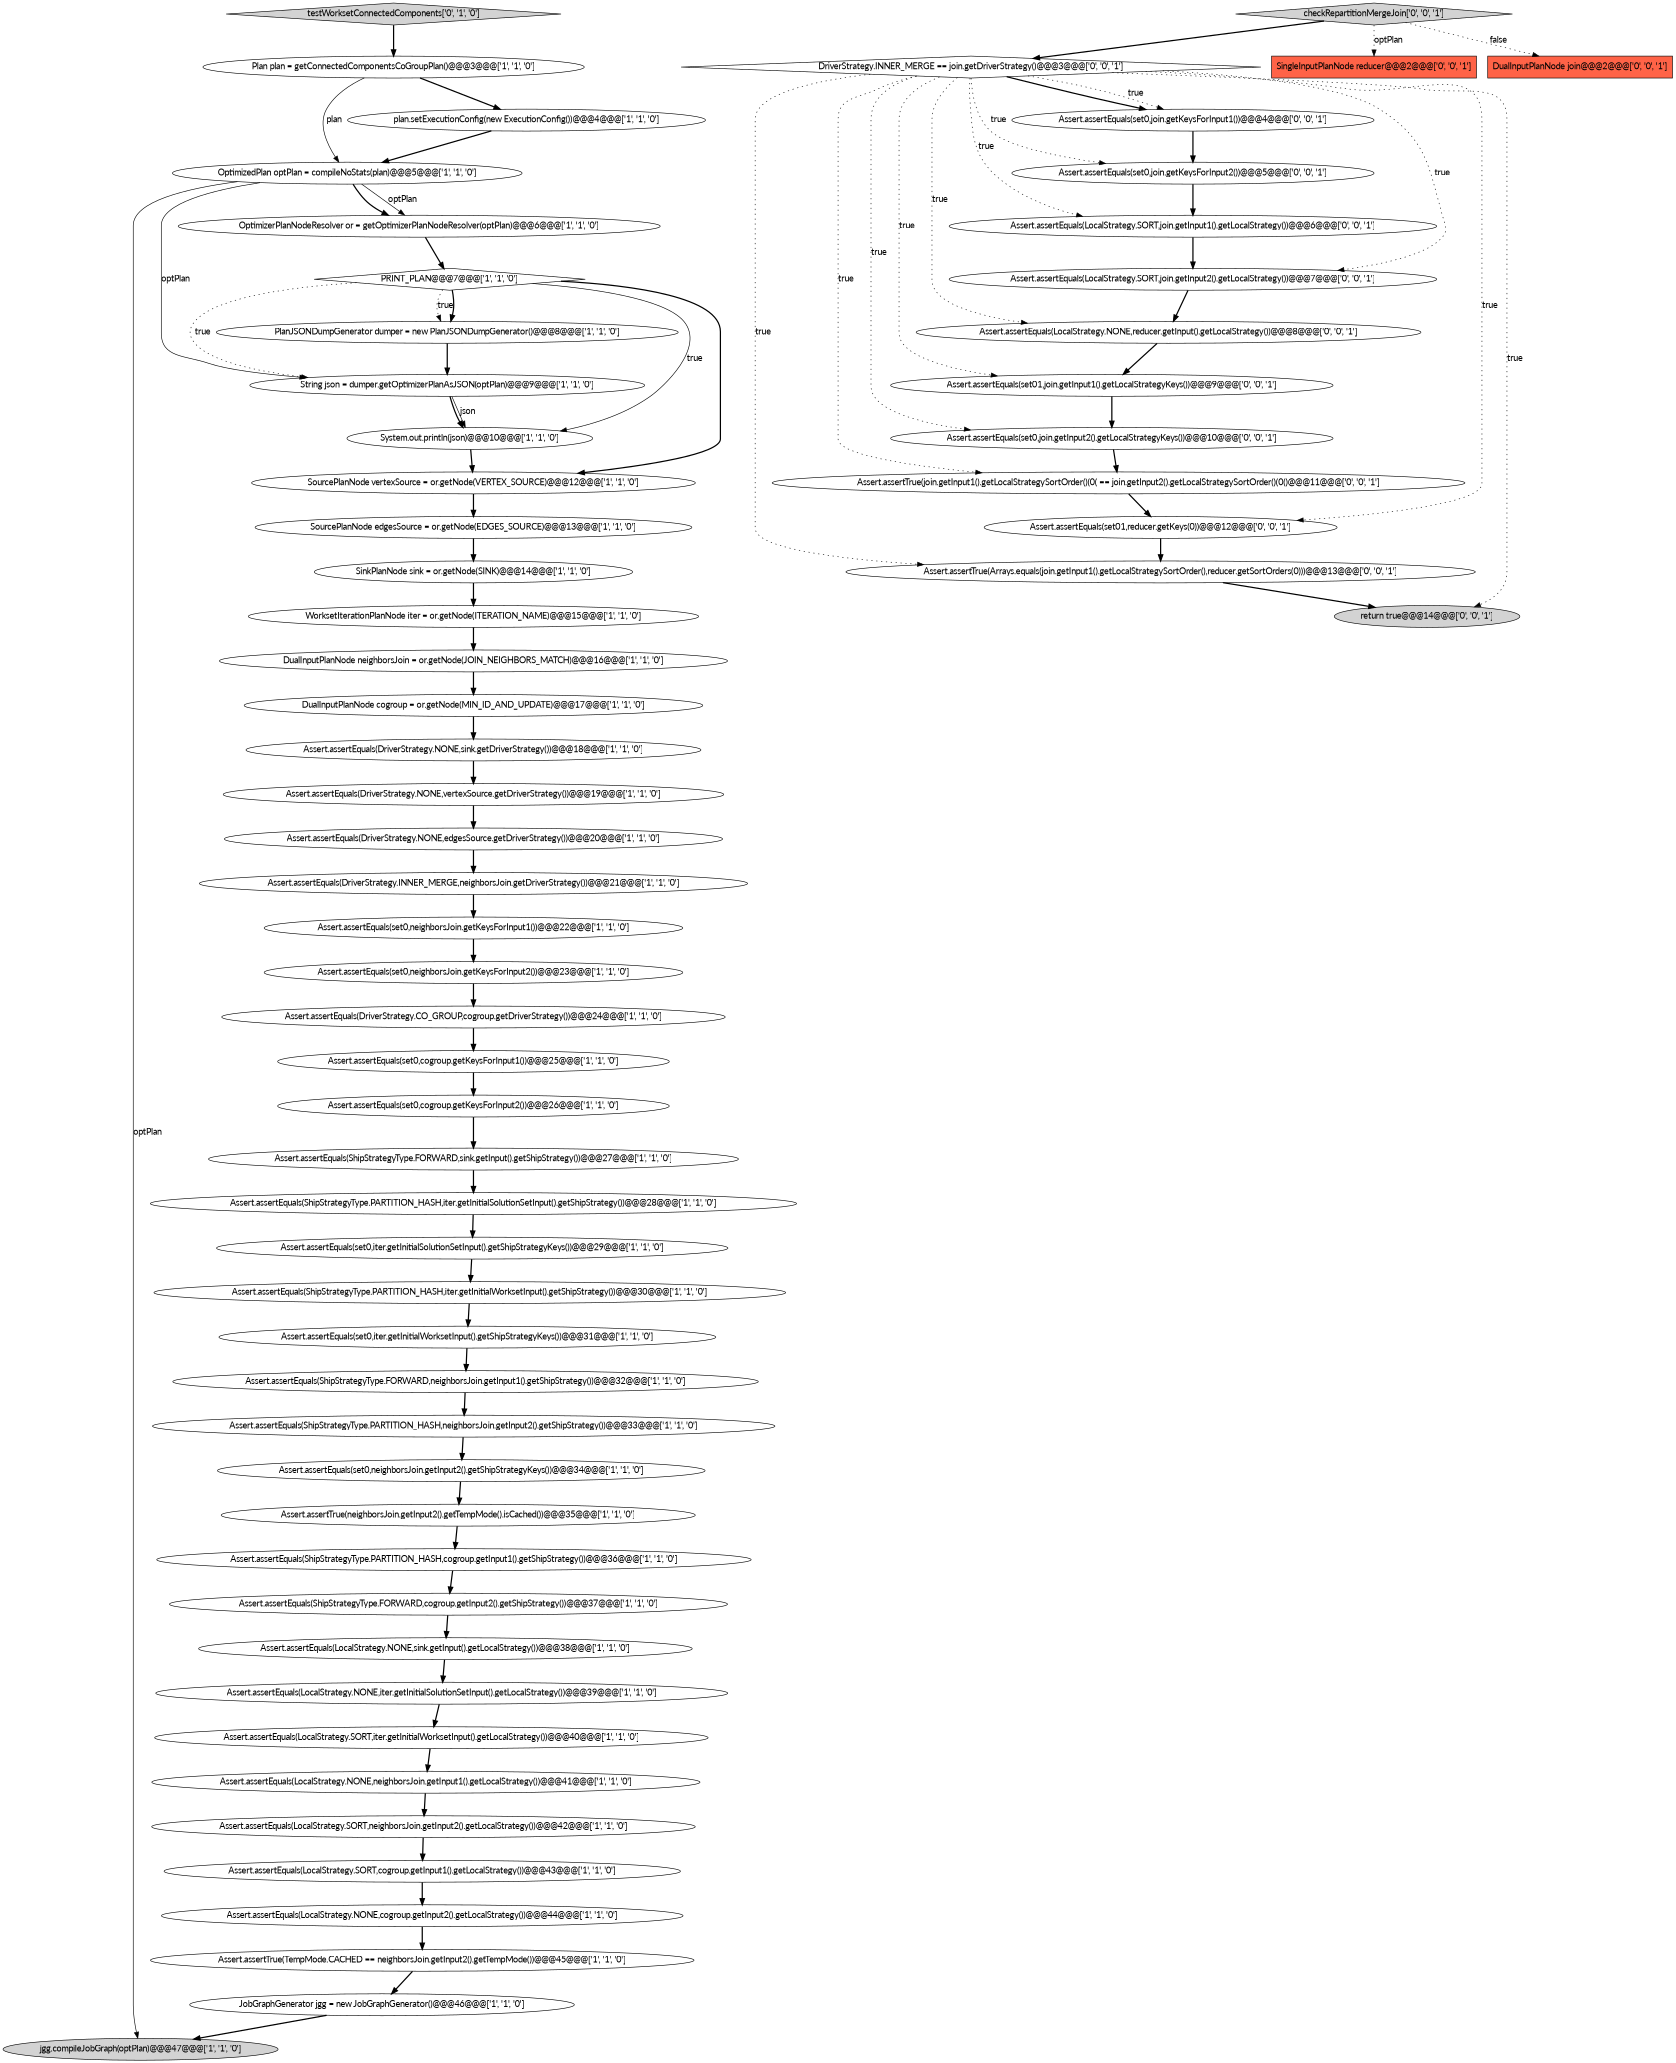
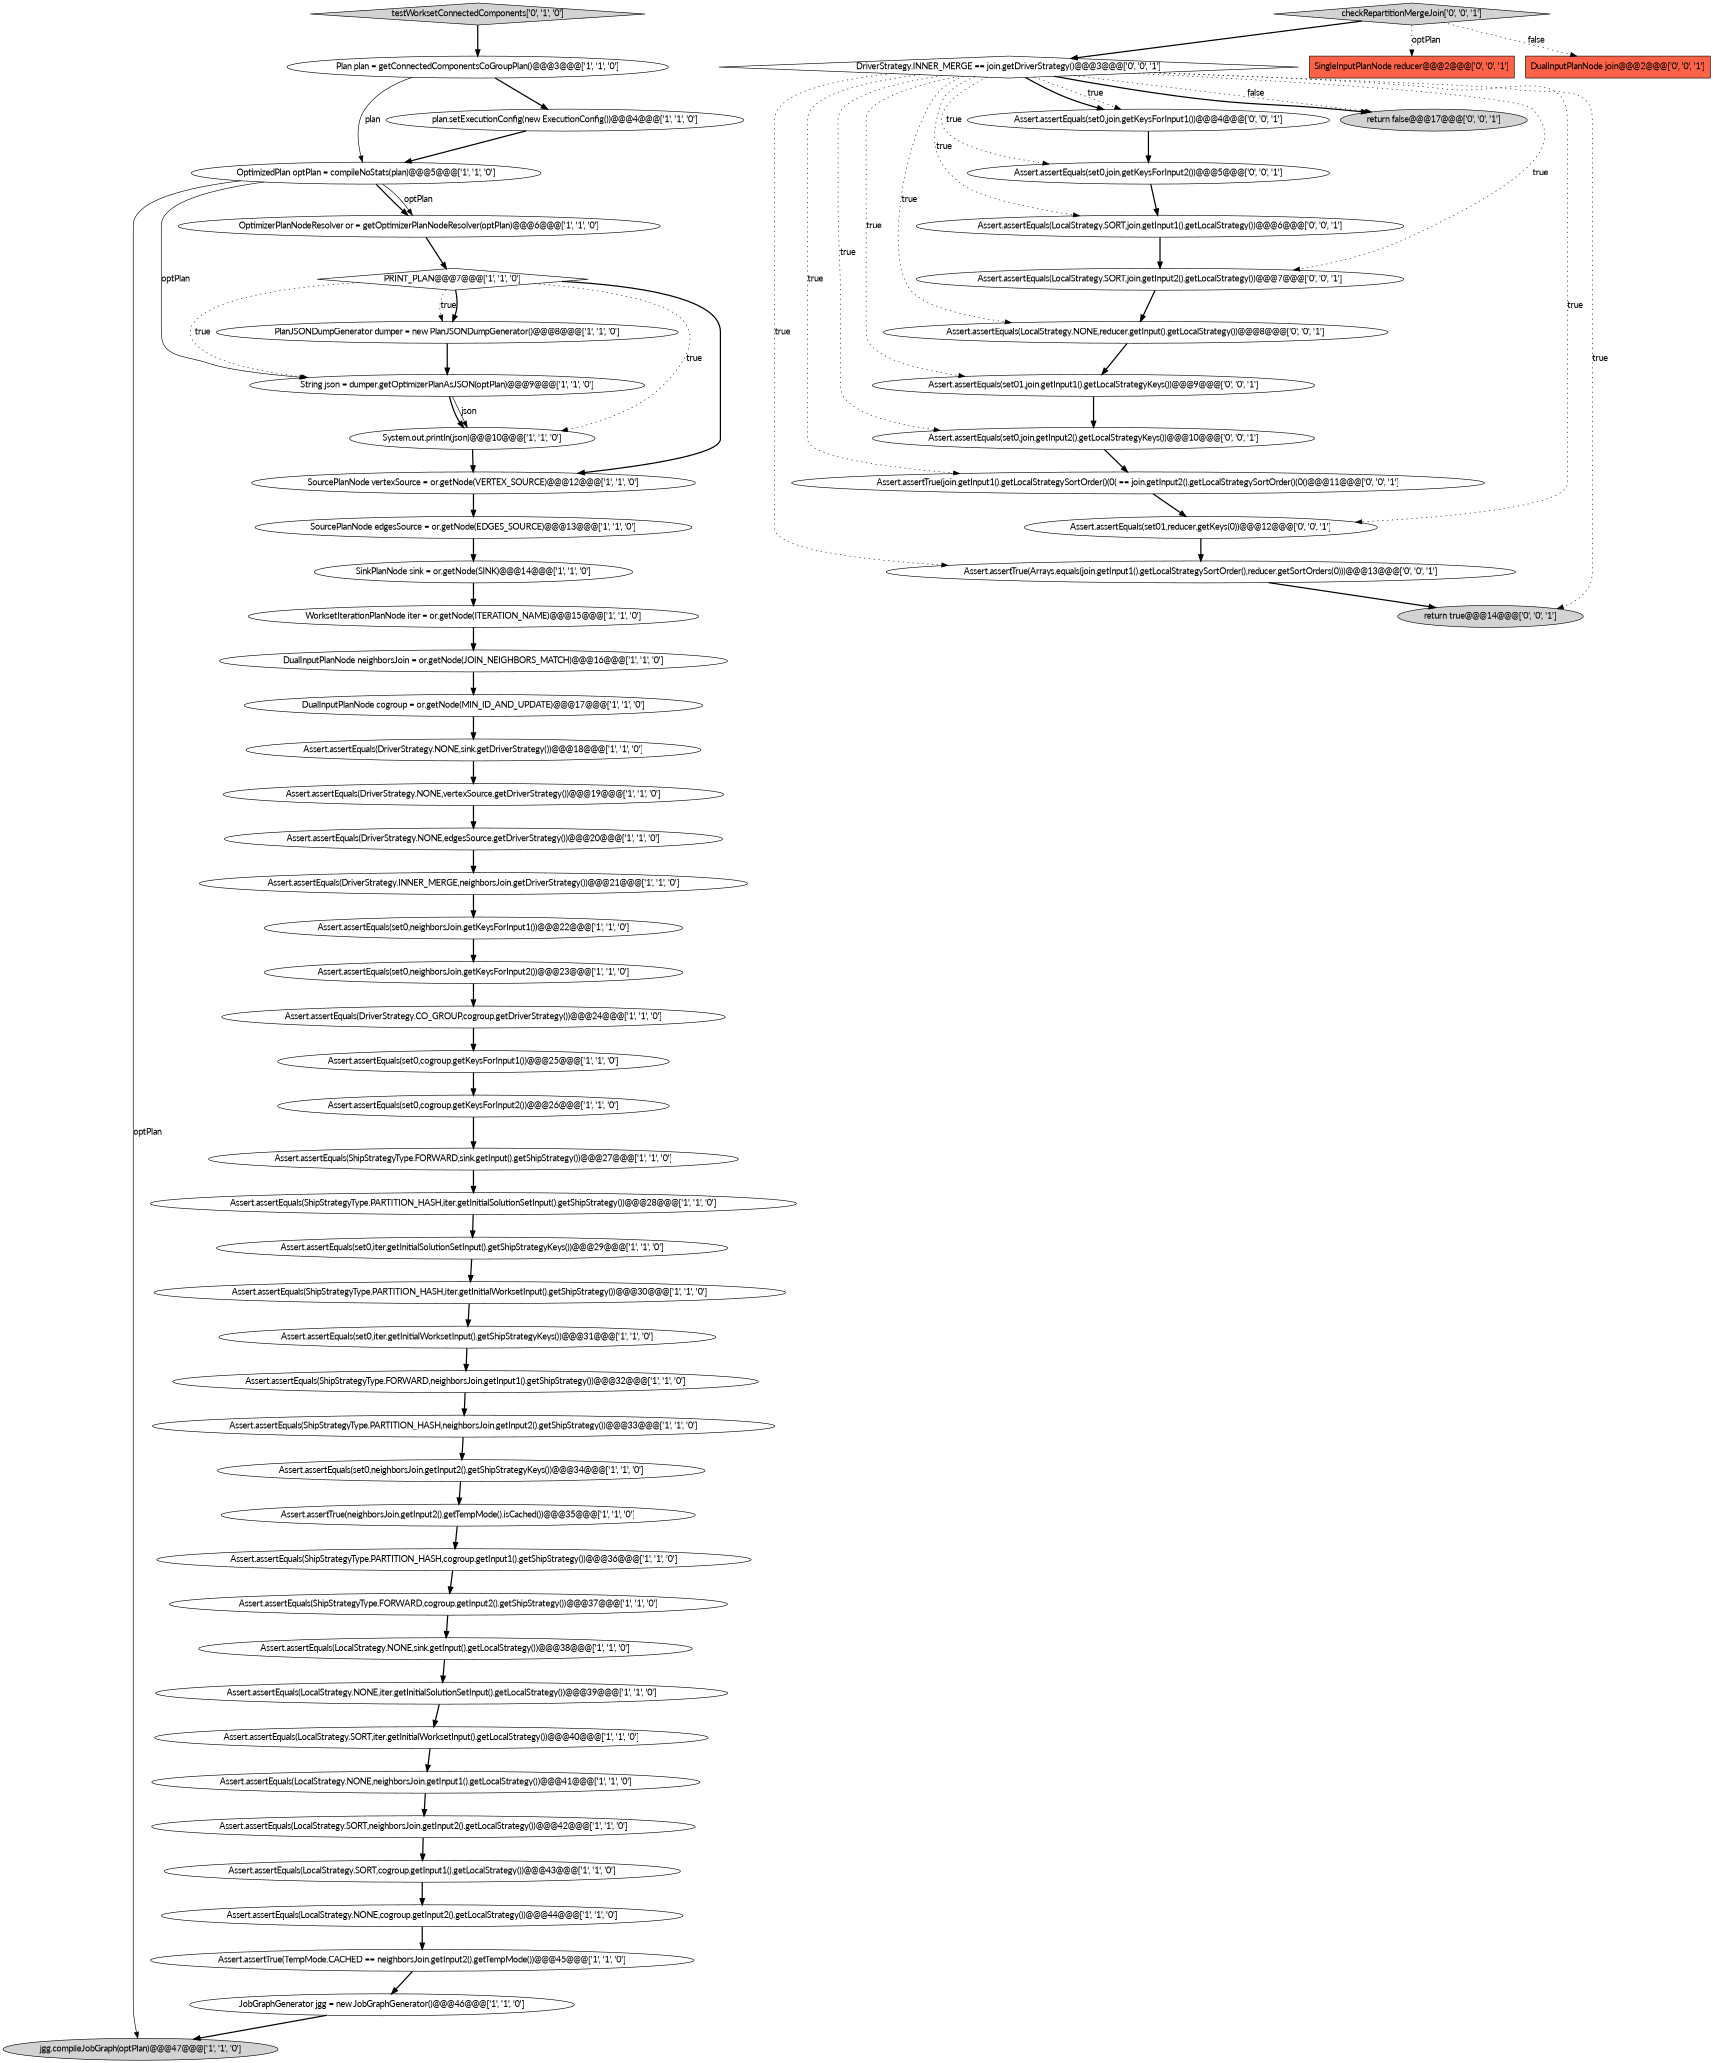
node "return false@@@17@@@['0', '0', '1']": added
edge "PRINT_PLAN@@@7@@@['1', '1', '0']" -> "System.out.println(json)@@@10@@@['1', '1', '0']": style solid -> dotted
